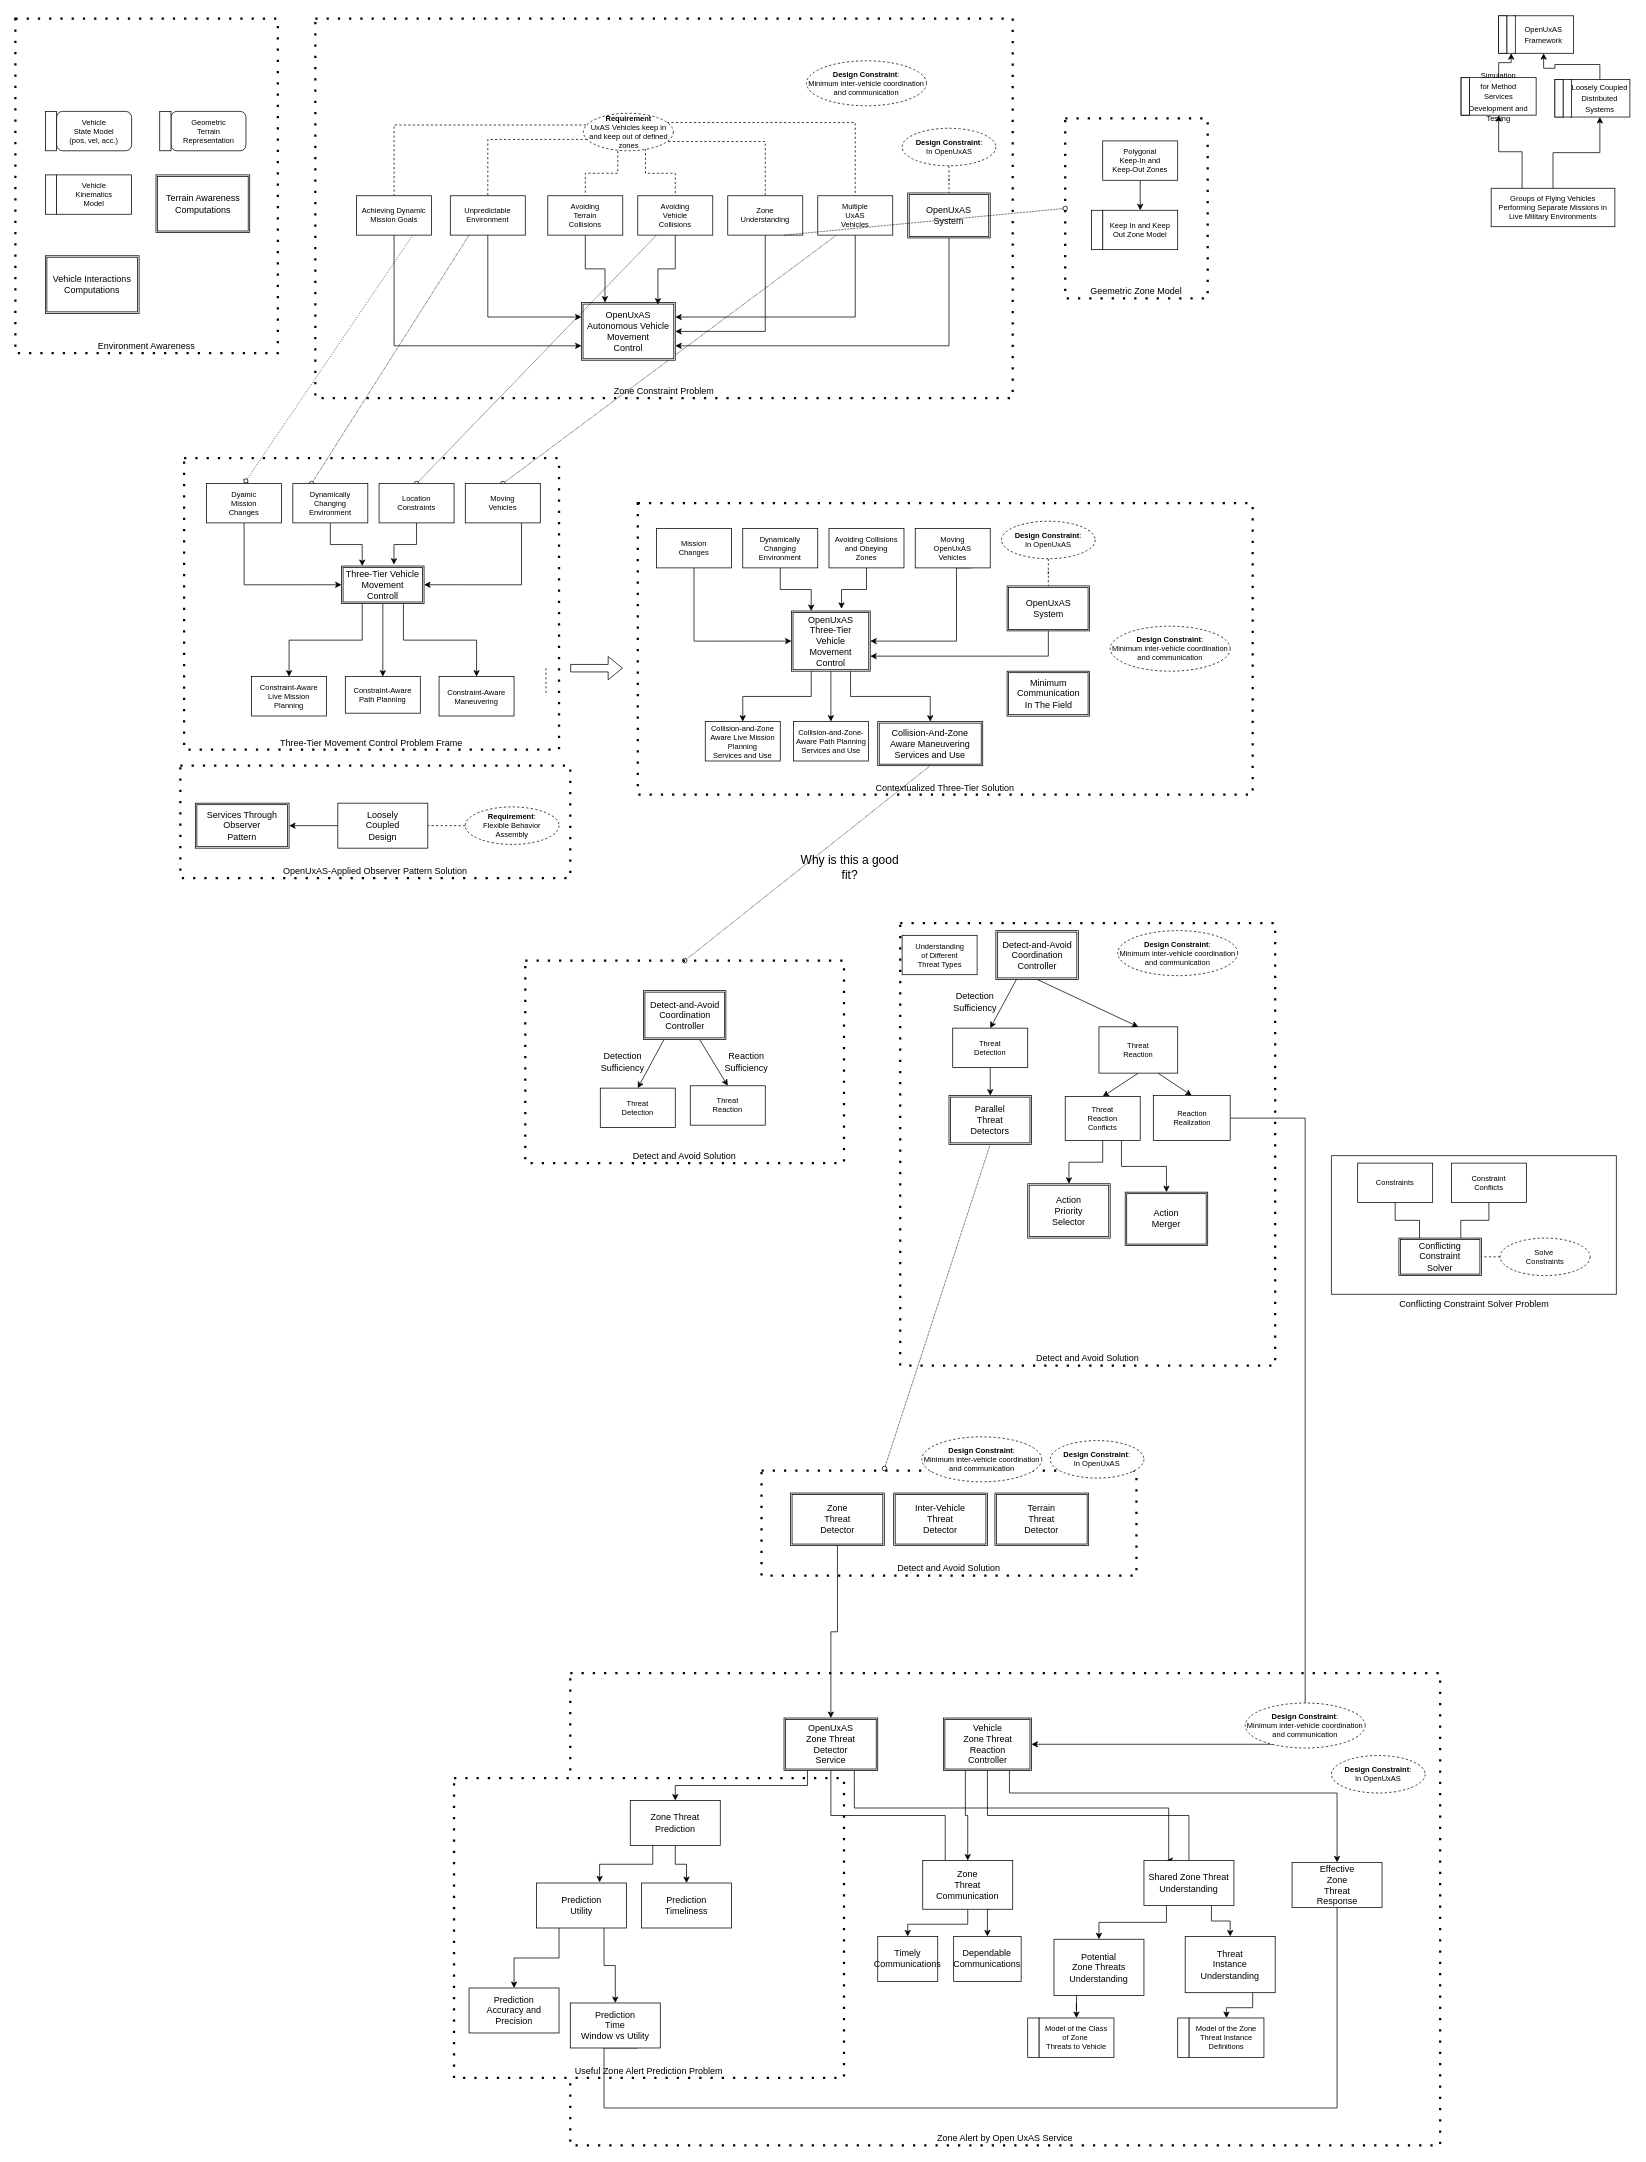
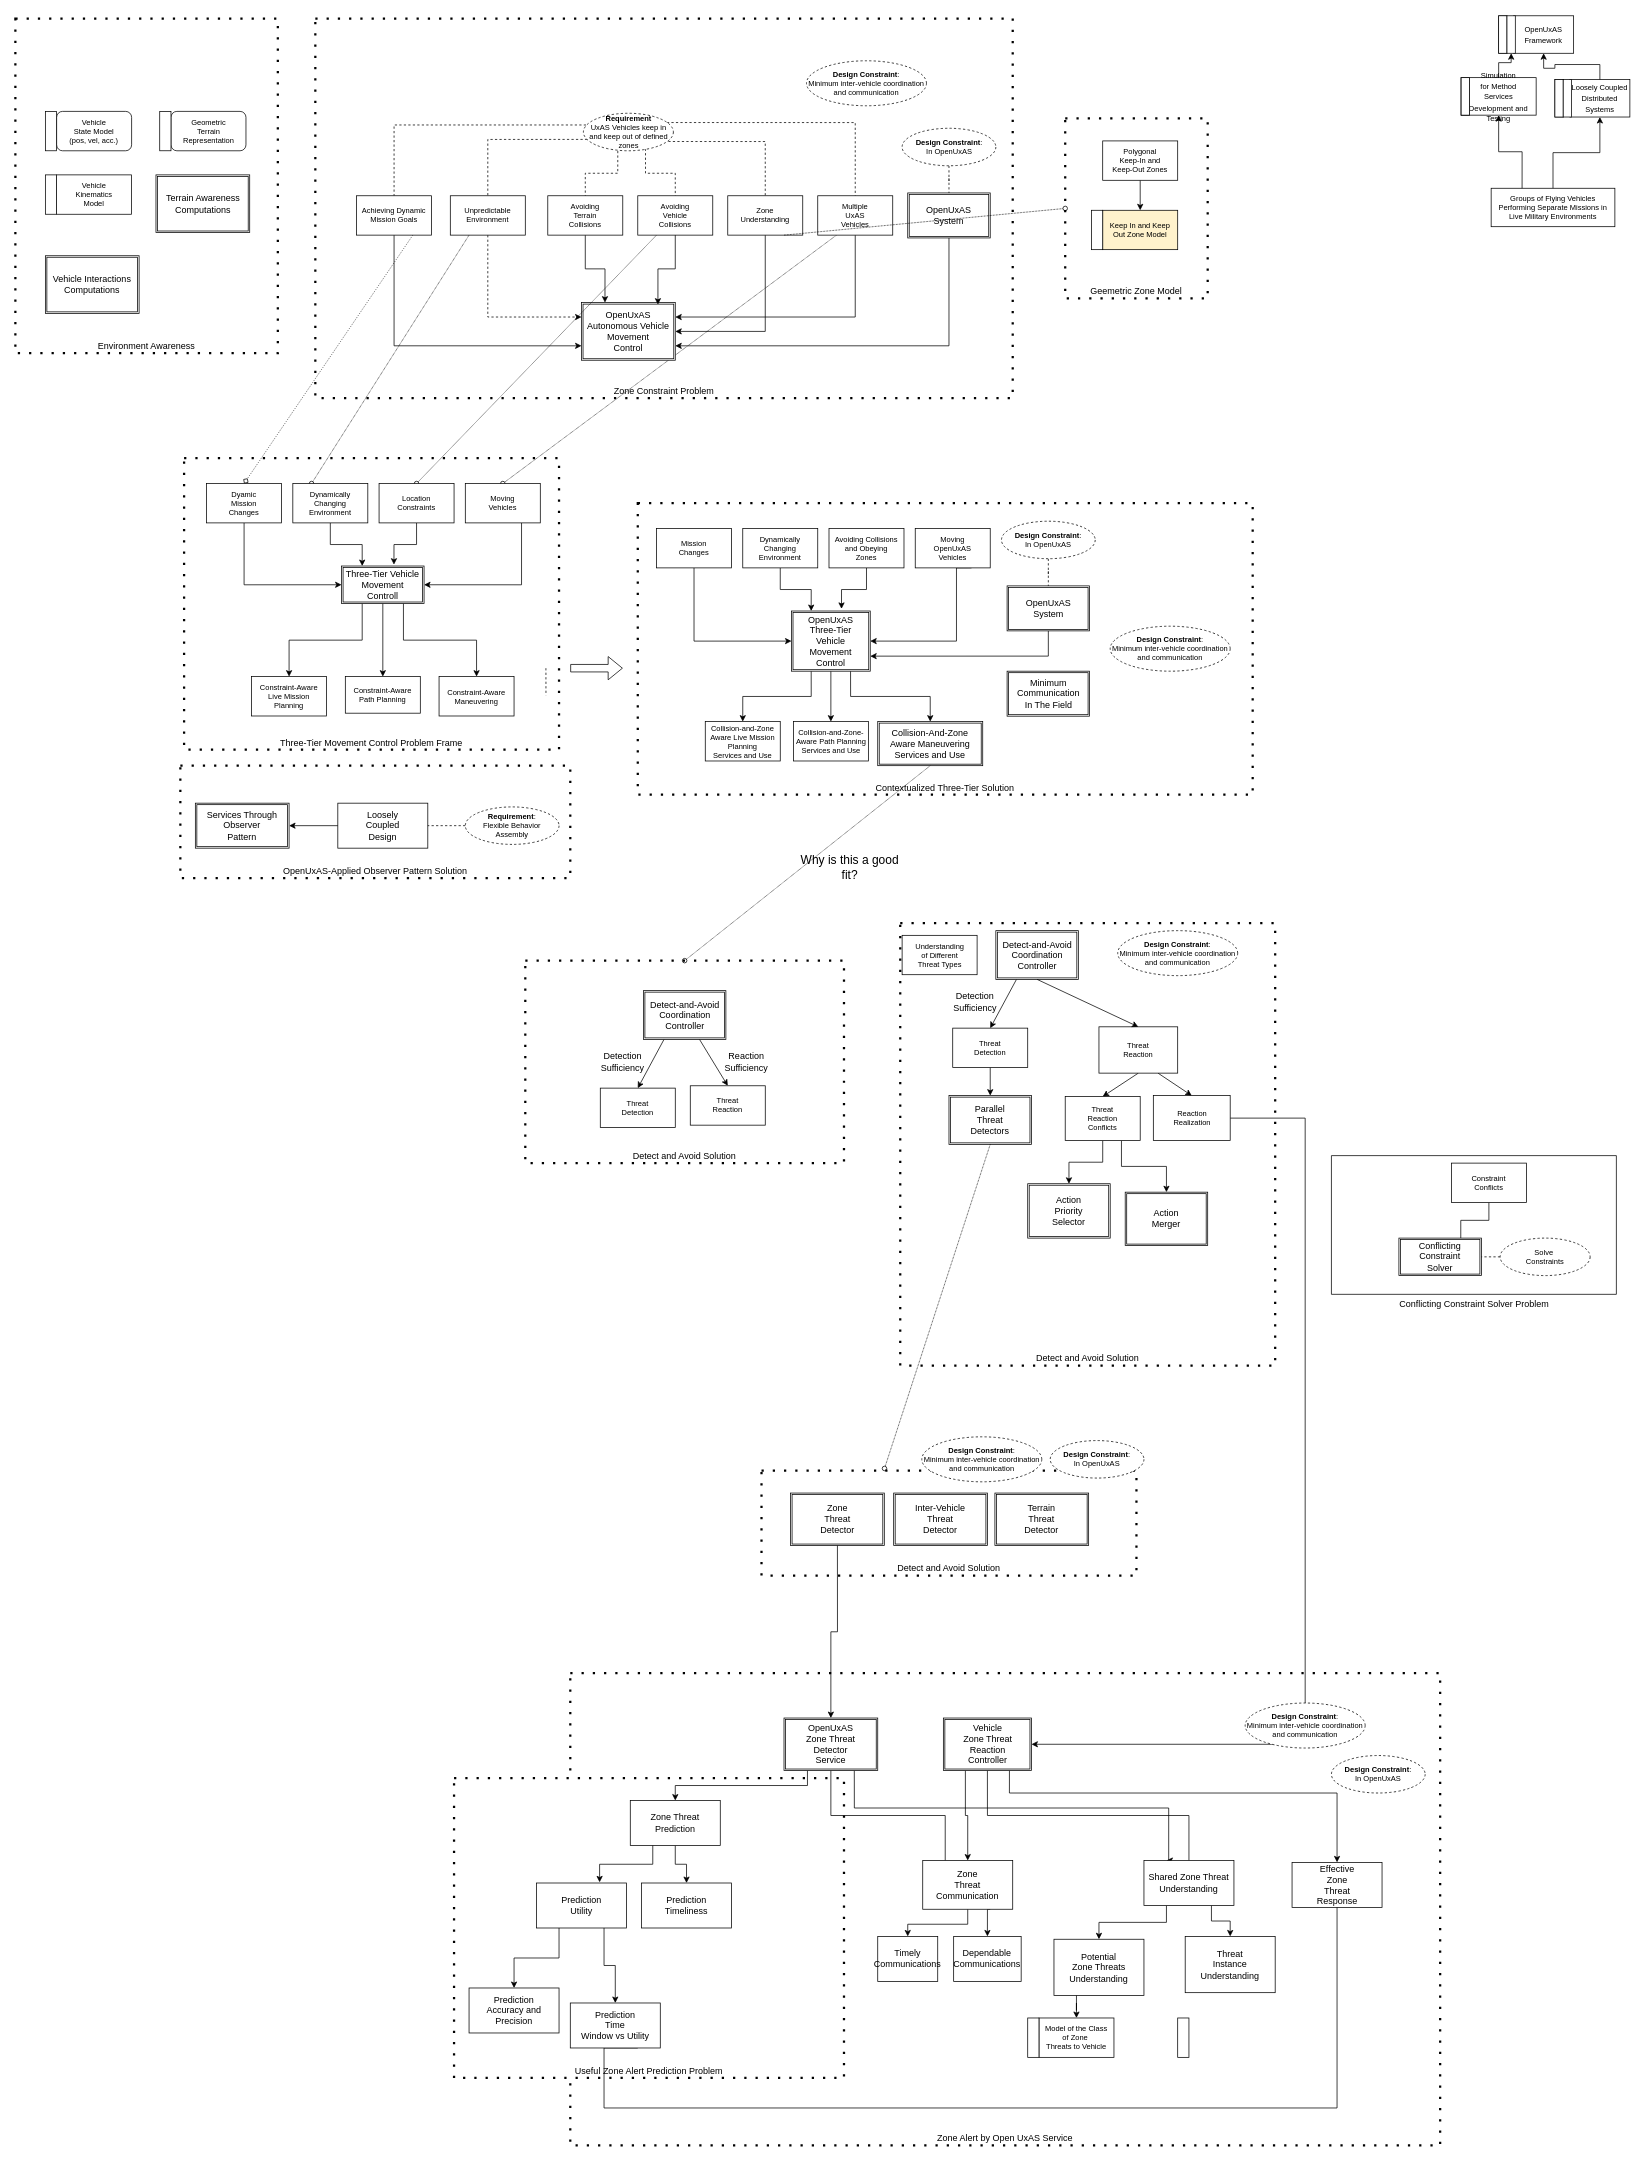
node "Keep In and Keep Out Zone Model": fillcolor #ffffff -> #fff2cc
edge "Unpredictable Environment" -> "OpenUxAS Autonomous Vehicle Movement Control": style solid -> dashed
node "Constraints": removed
edge "Constraints" -- "Conflicting Constraint Solver": removed
edge "Threat Instance Understanding" -> "Model of the Zone Threat Instance Definitions": removed
node "Model of the Zone Threat Instance Definitions": removed
